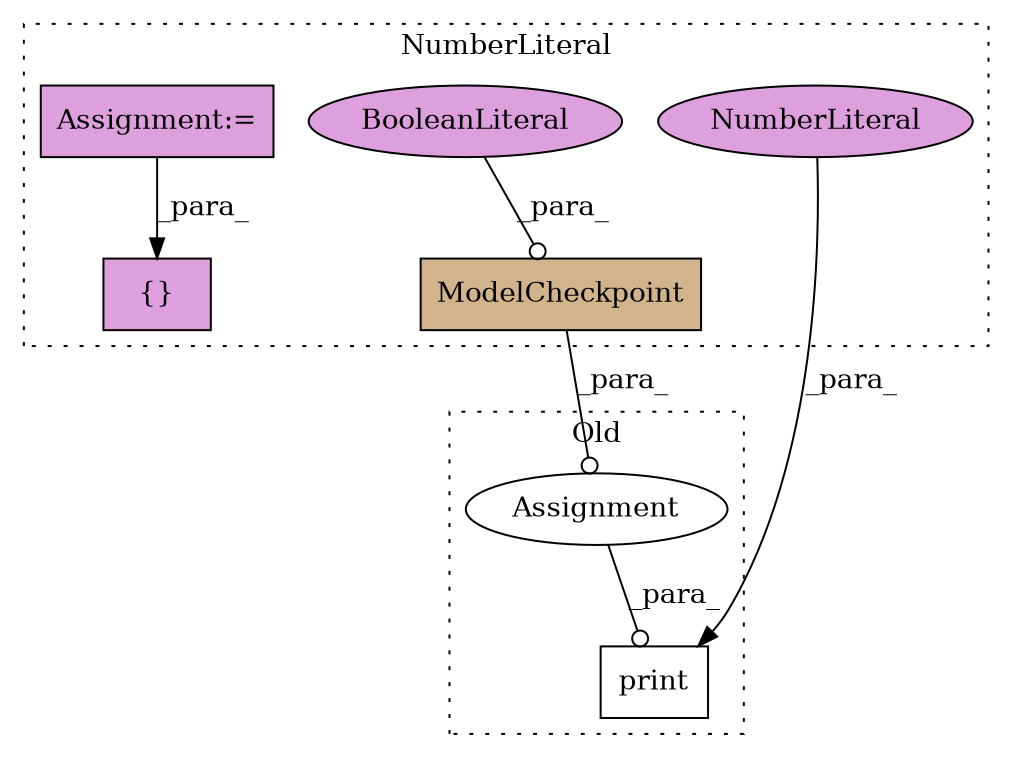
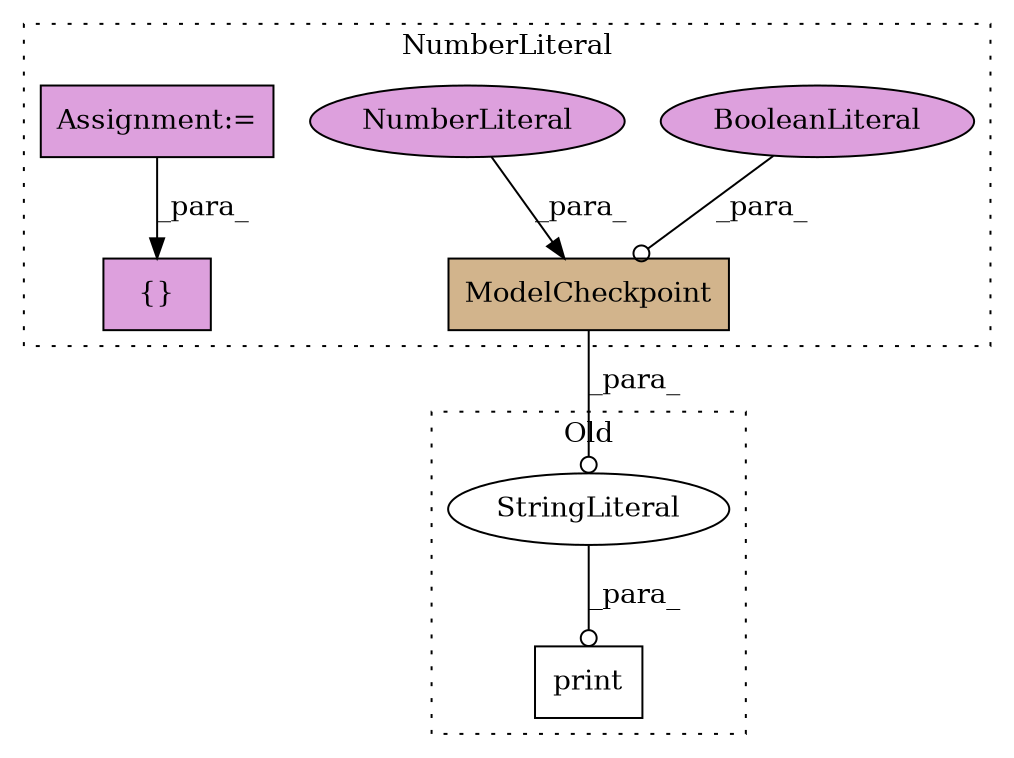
edge "NumberLiteral" -> "print": now "NumberLiteral" -> "ModelCheckpoint"
node "Assignment": label "Assignment" -> "StringLiteral"
